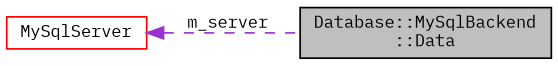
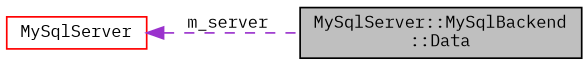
node "Database::MySqlBackend ::Data": label "Database::MySqlBackend ::Data" -> "MySqlServer::MySqlBackend ::Data"
